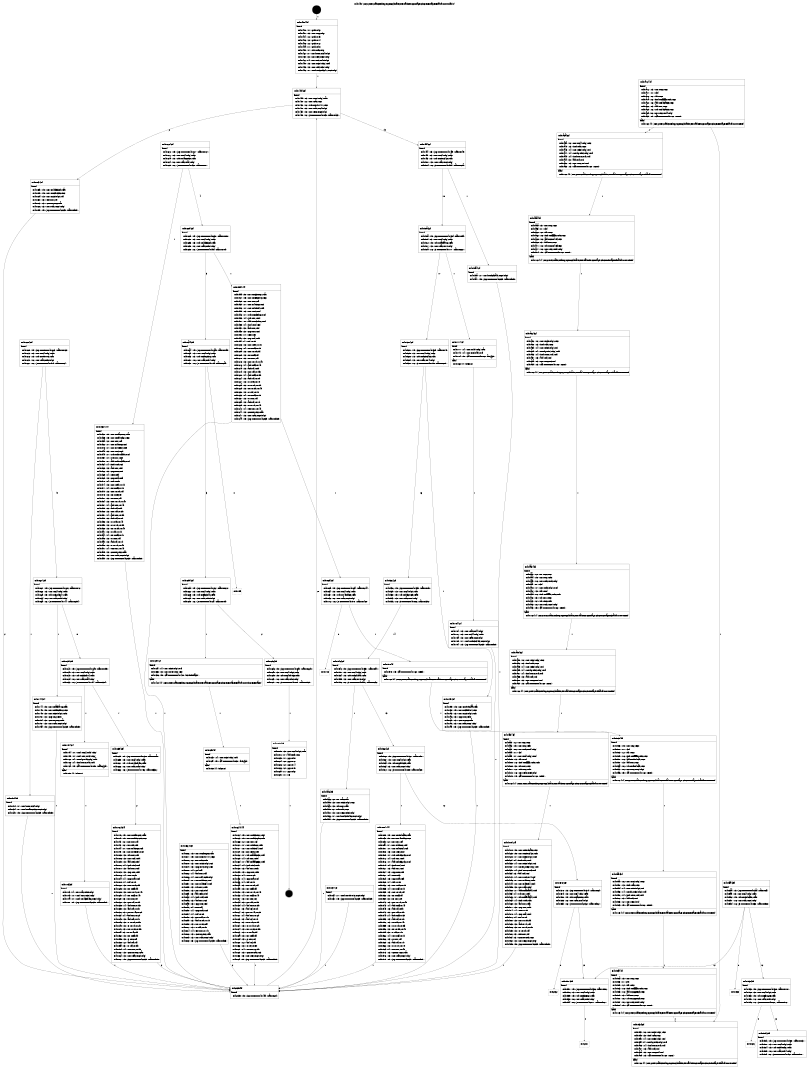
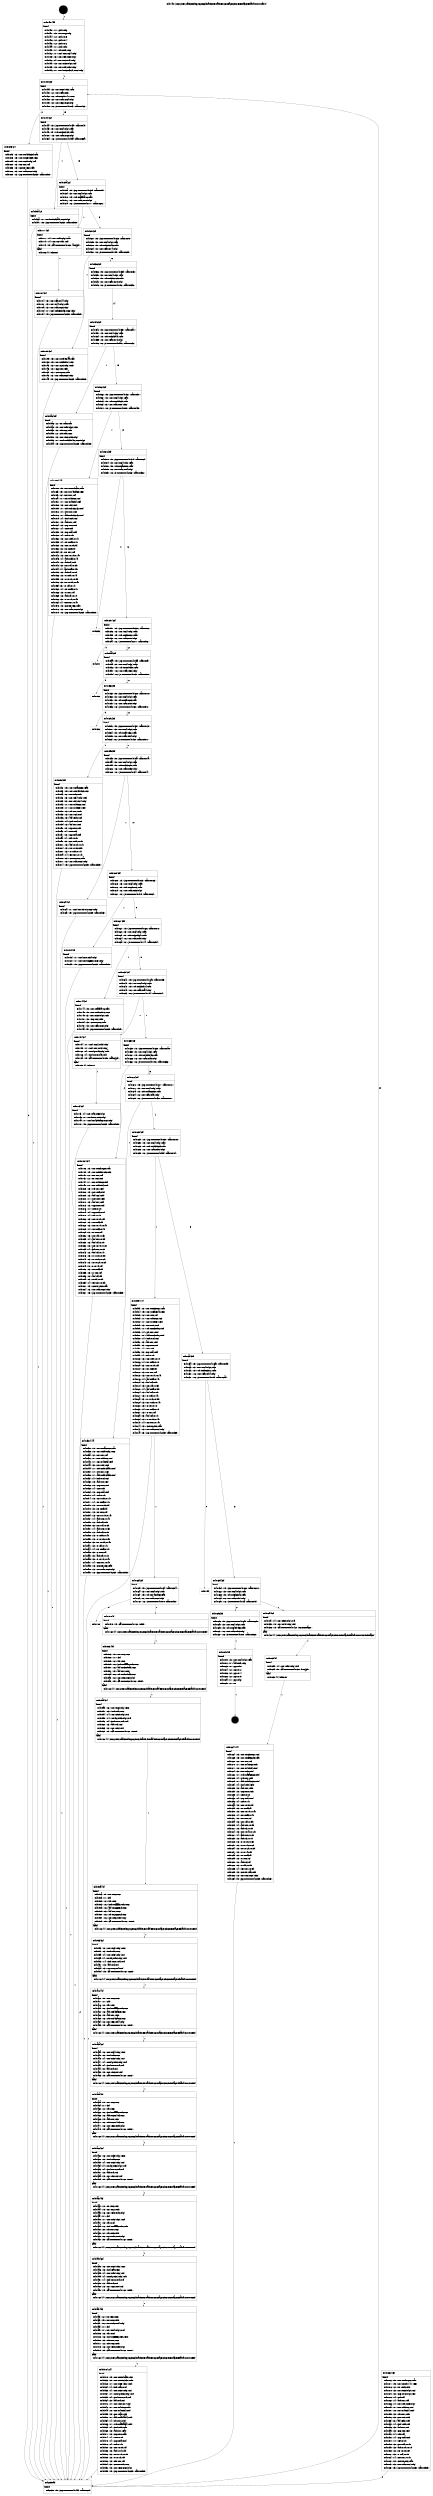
edge "0x40150a [22]" -> "0x401520 [22]": label " 17" -> " 3"
edge "0x401a12 [40]" -> "0x4019f2 [32]": reversed
node "0x4015f5 [25]": added
node "0x401dc0 [89]": added
edge "0x4015aa [25]" -> "0x401591 [25]": reversed
edge "0x401659 [25]" -> "0x401672 [25]": added, label "5"
